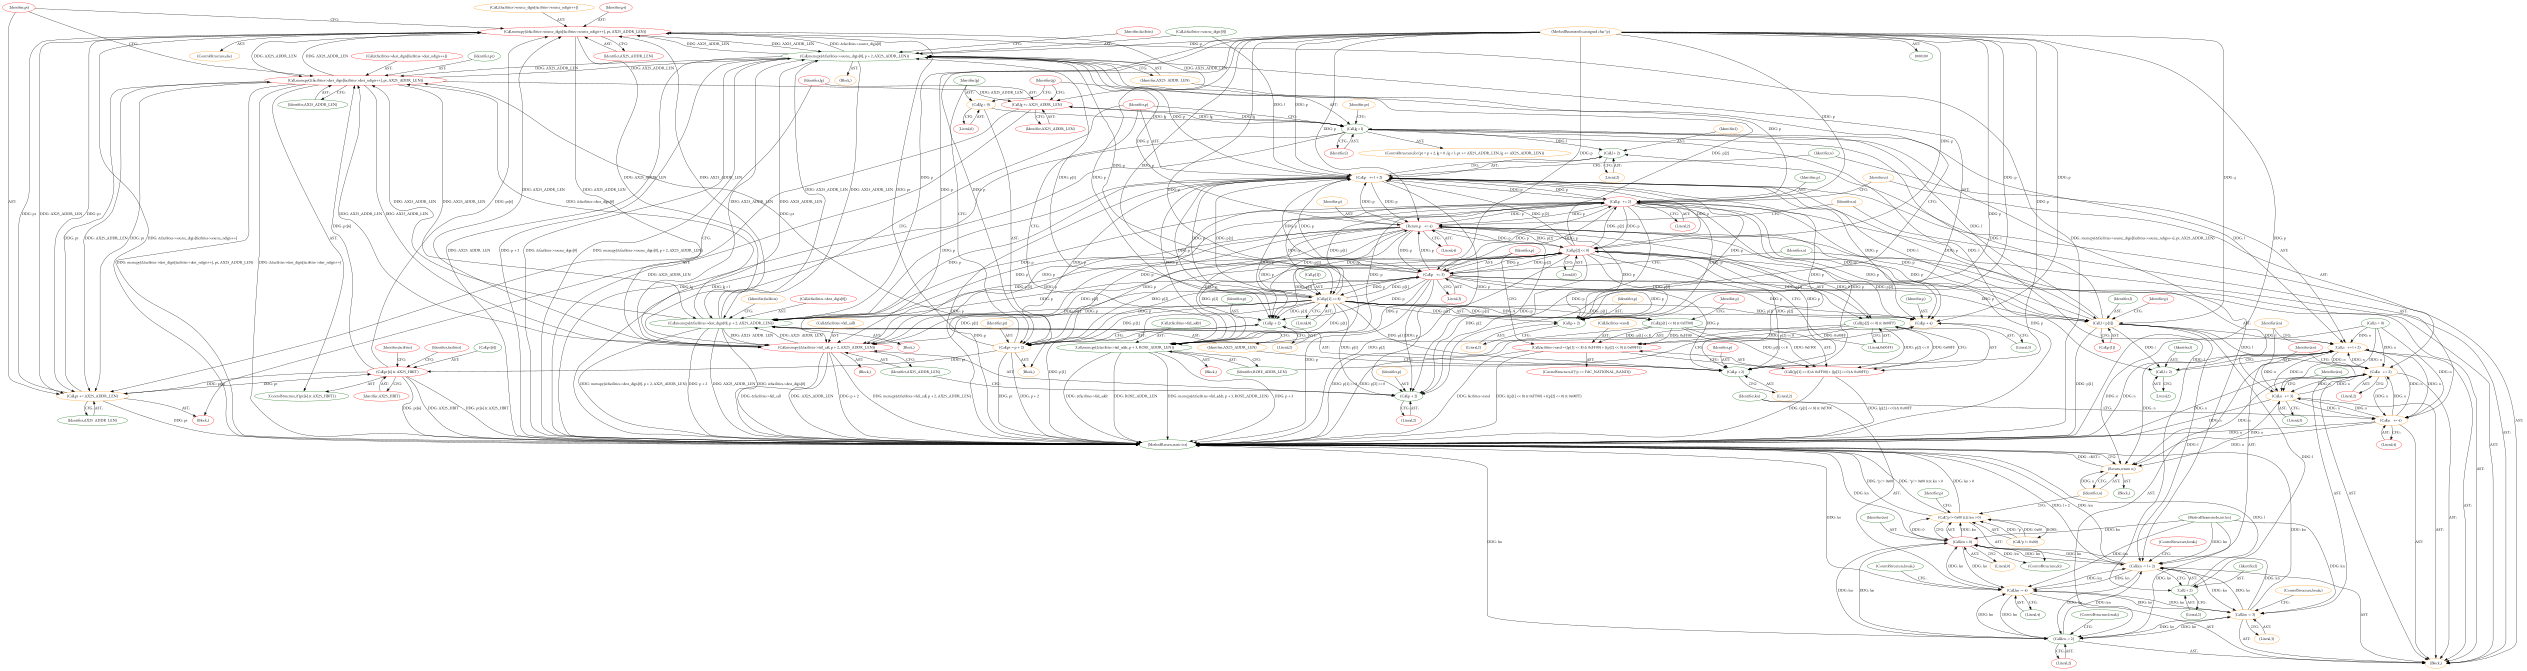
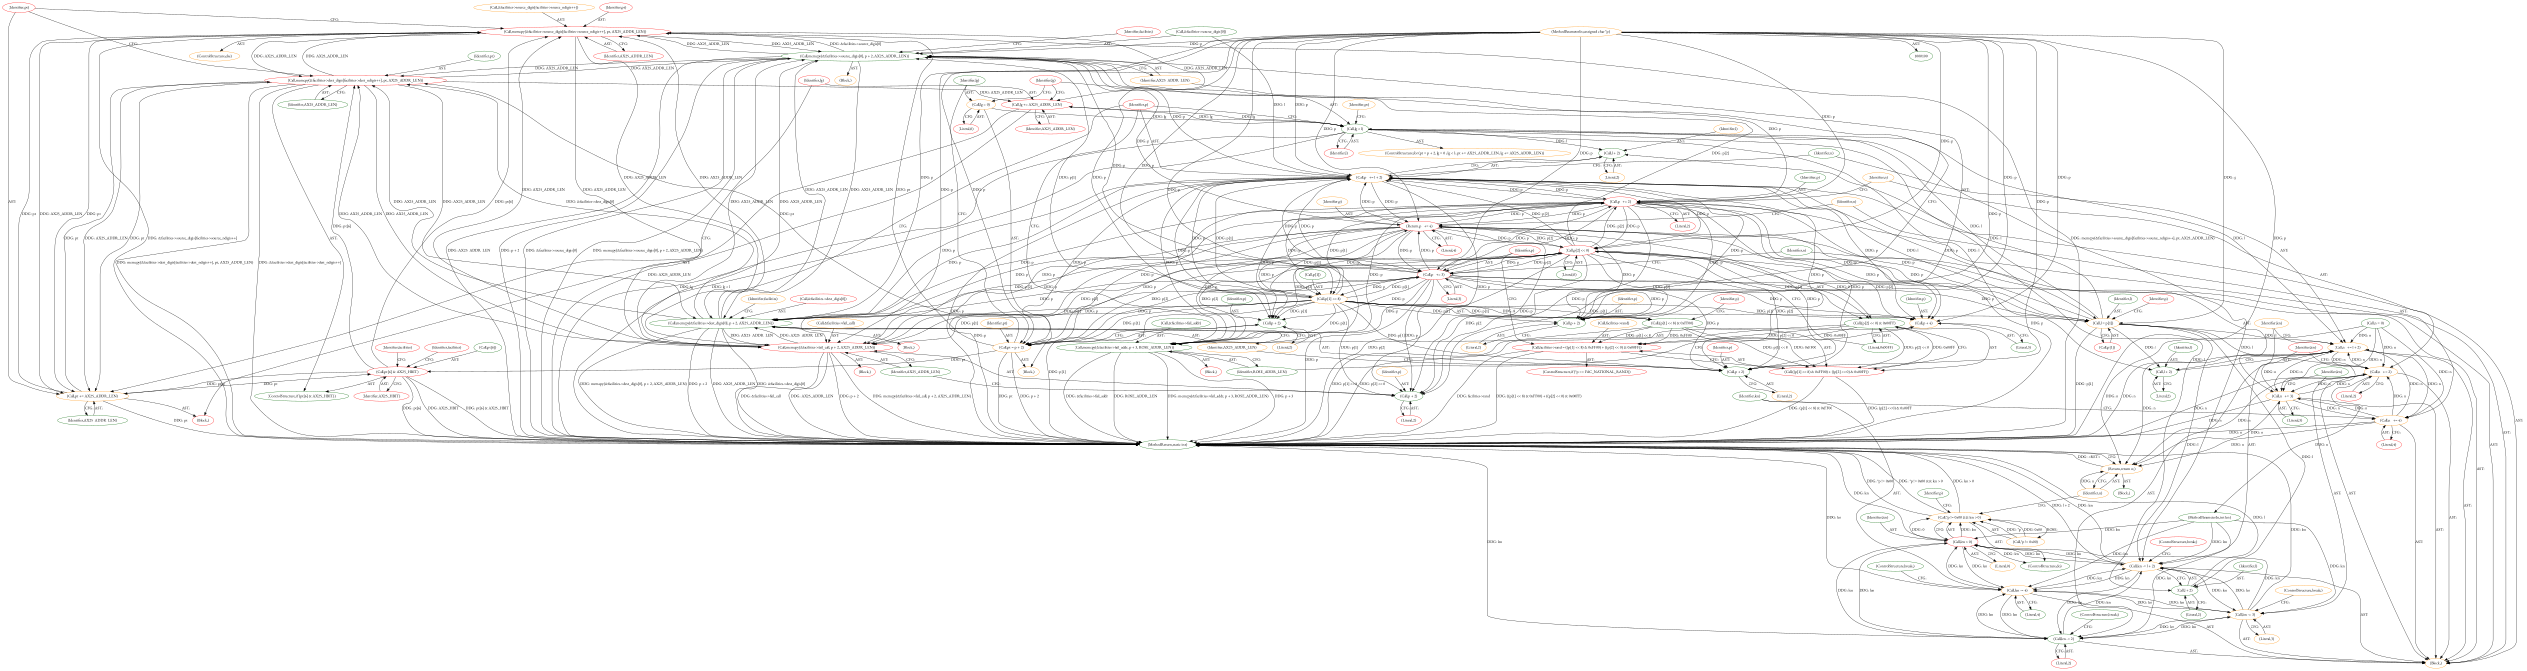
node "(Call,&facilities->dest_digis[facilities->dest_ndigis++])": removed
node "(Literal,8)": removed
edge "(Call,n   += 2)" -> "(Call,n   += 4)": now "(Call,n   += 2)" -> "(MethodParameterIn,int len)"
